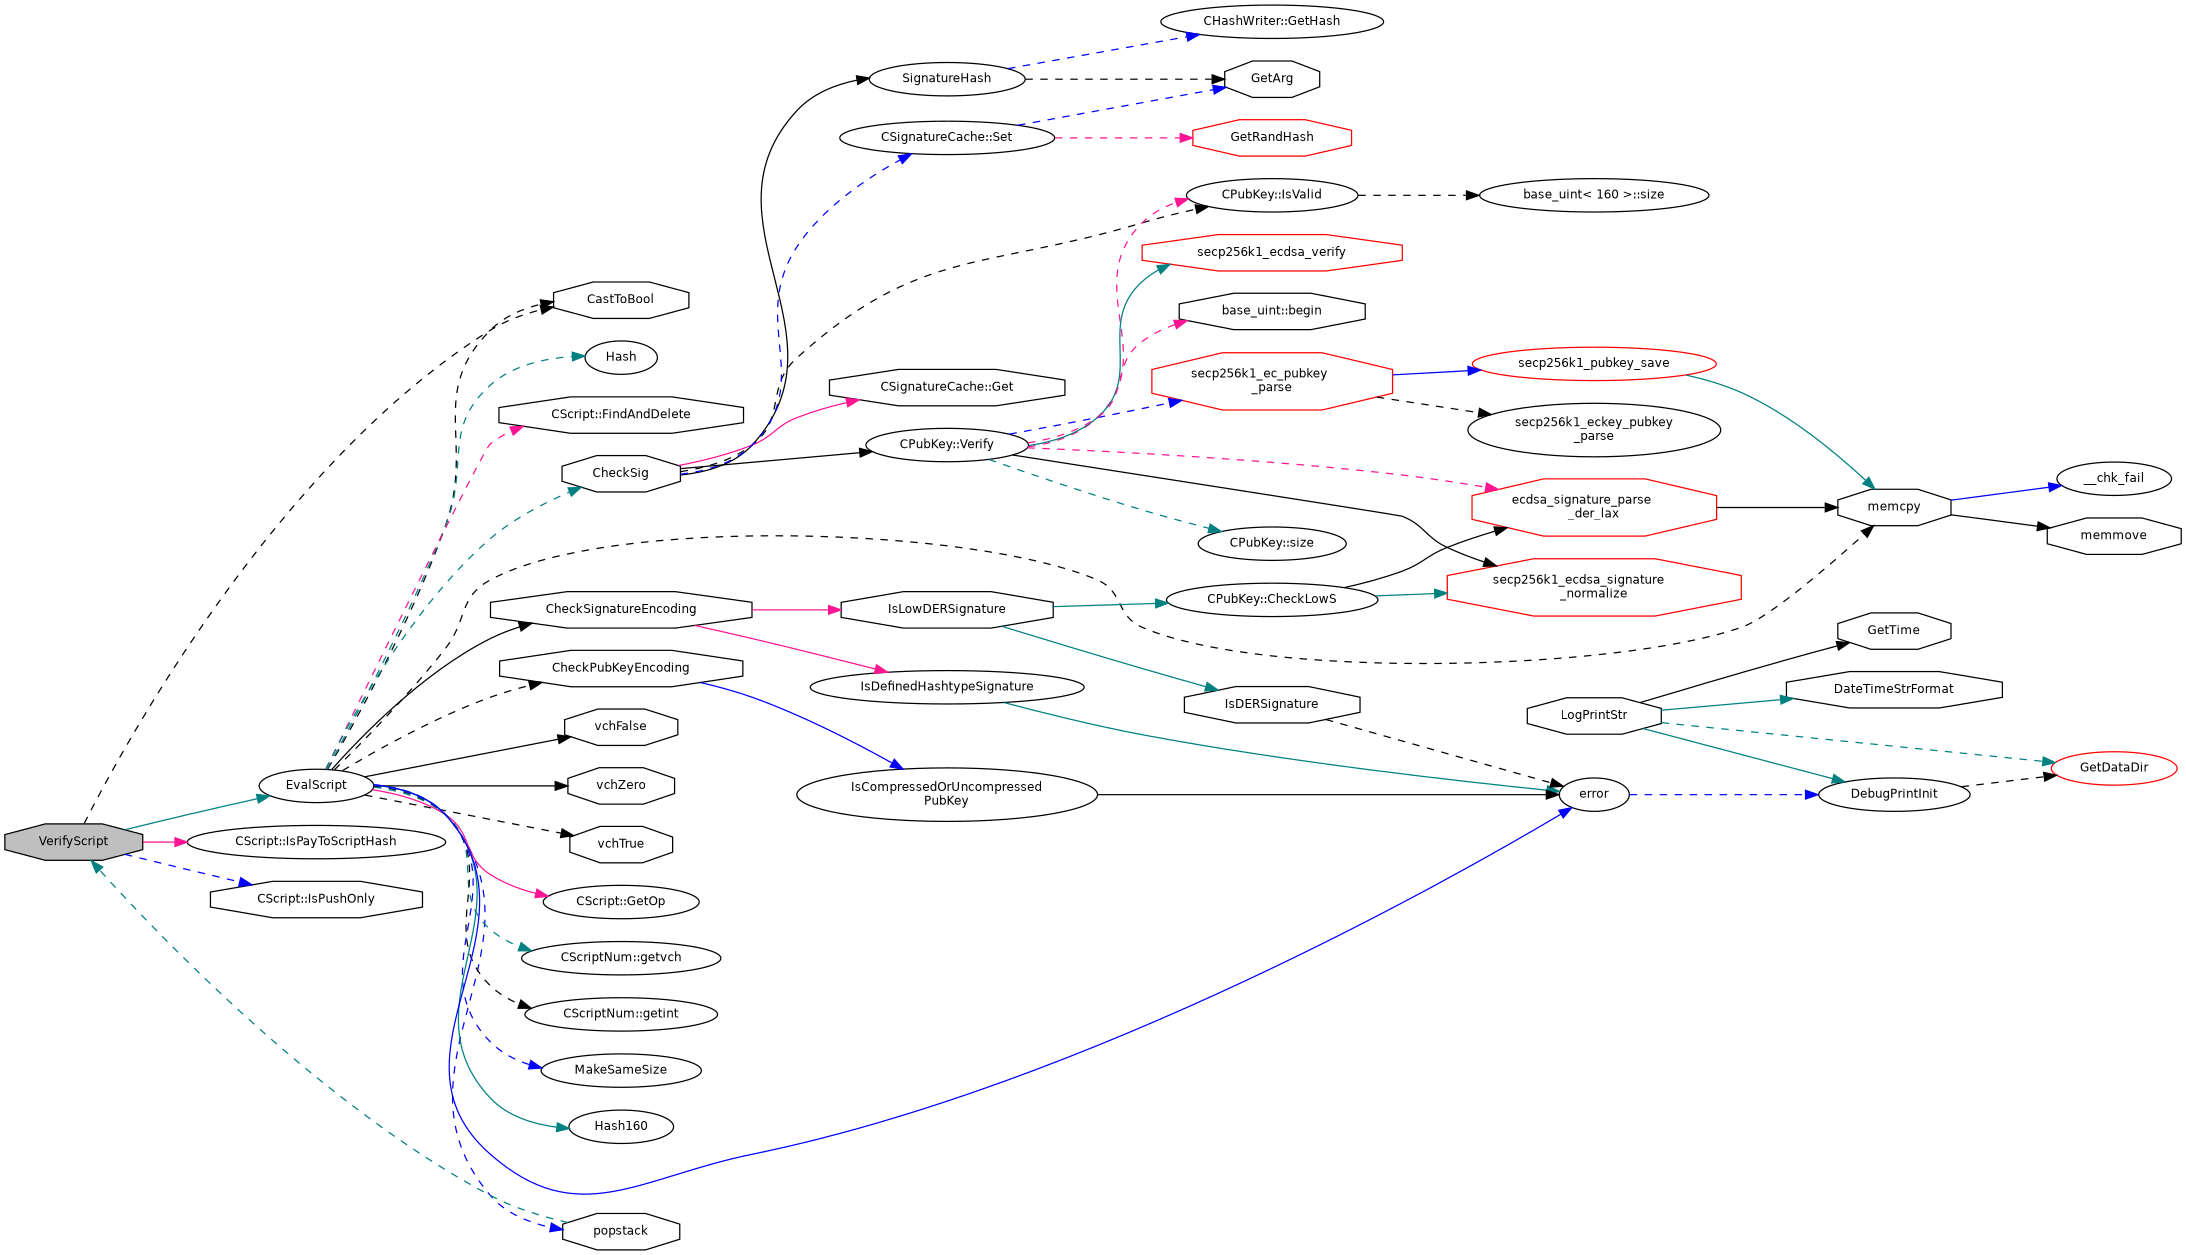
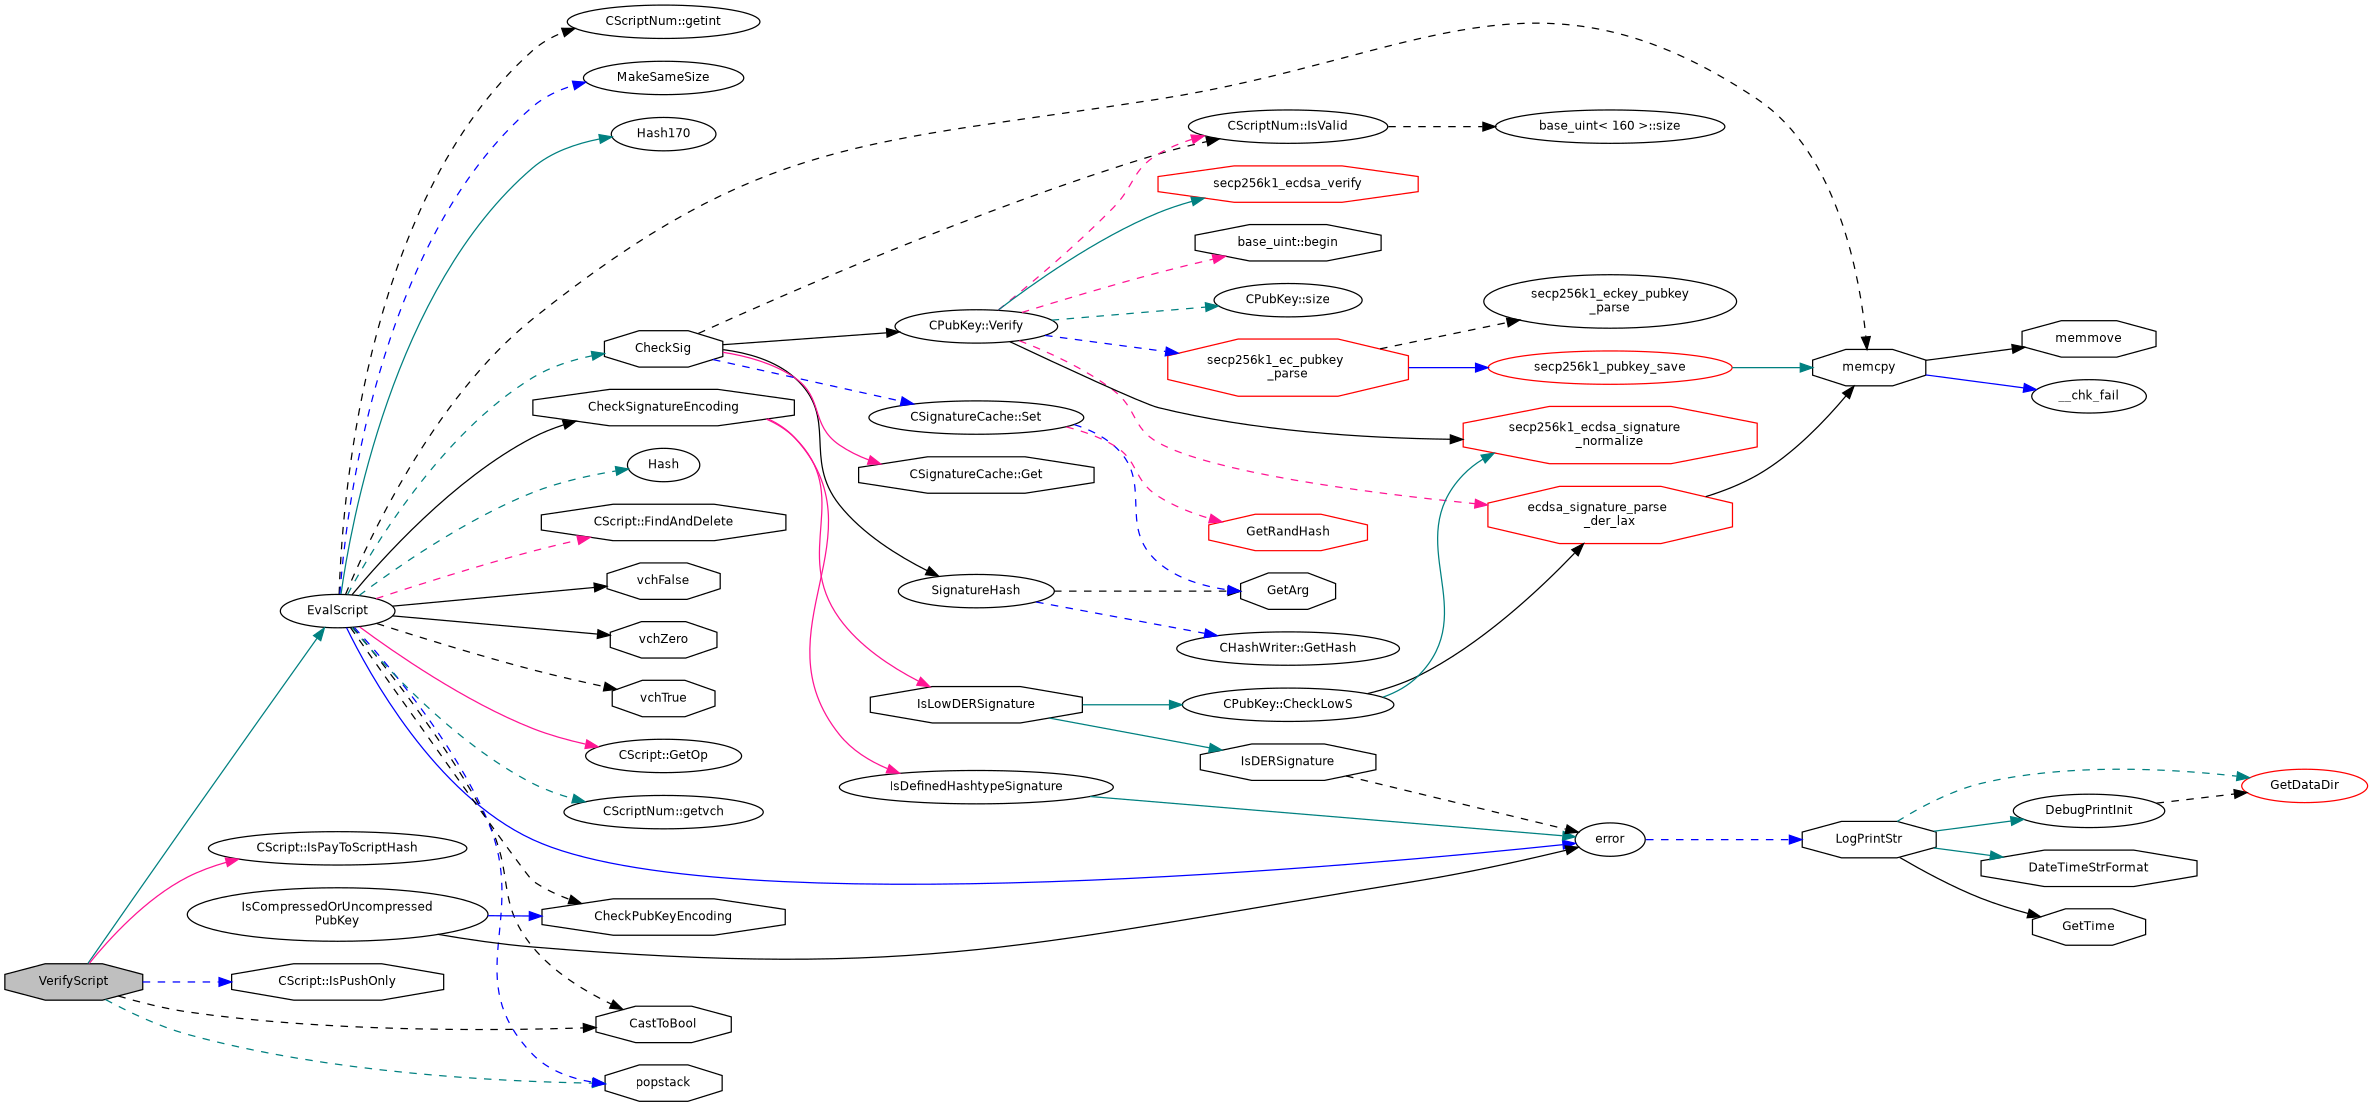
node "CPubKey::IsValid": label "CPubKey::IsValid" -> "CScriptNum::IsValid"
edge "CheckPubKeyEncoding" -> "IsCompressedOrUncompressed PubKey": reversed
edge "error" -> "DebugPrintInit": now "error" -> "LogPrintStr"
edge "popstack" -> "VerifyScript": reversed
node "Hash160": label "Hash160" -> "Hash170"
